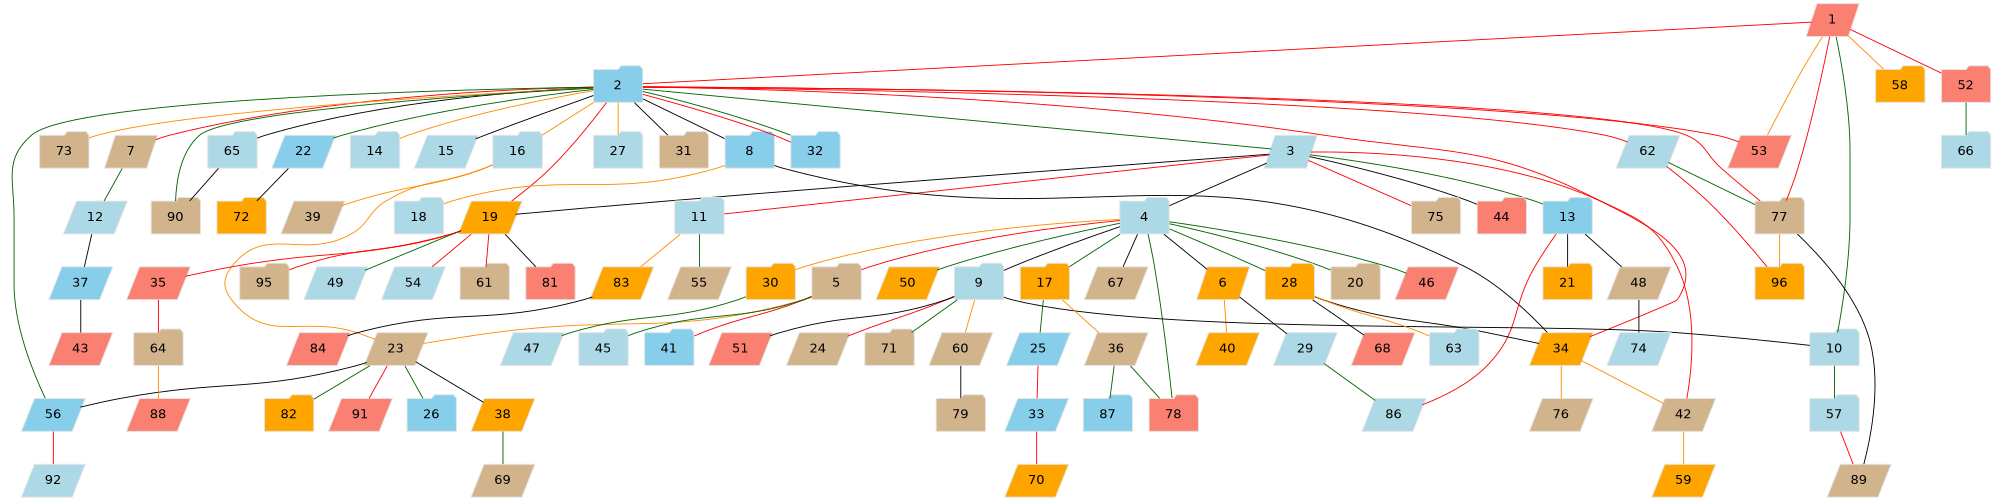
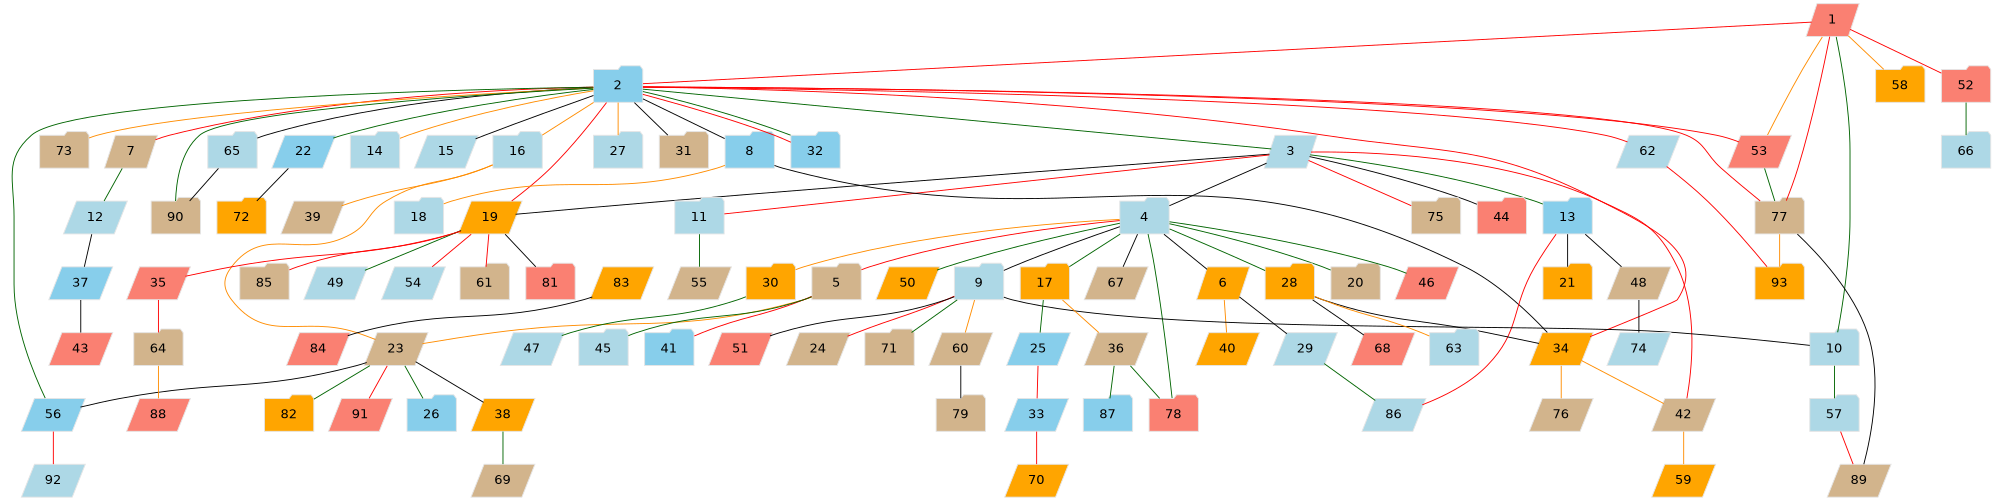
edge "62" -- "77": now "53" -- "77"
edge "11" -- "83": removed
node "95": label "95" -> "85"
node "96": label "96" -> "93"
